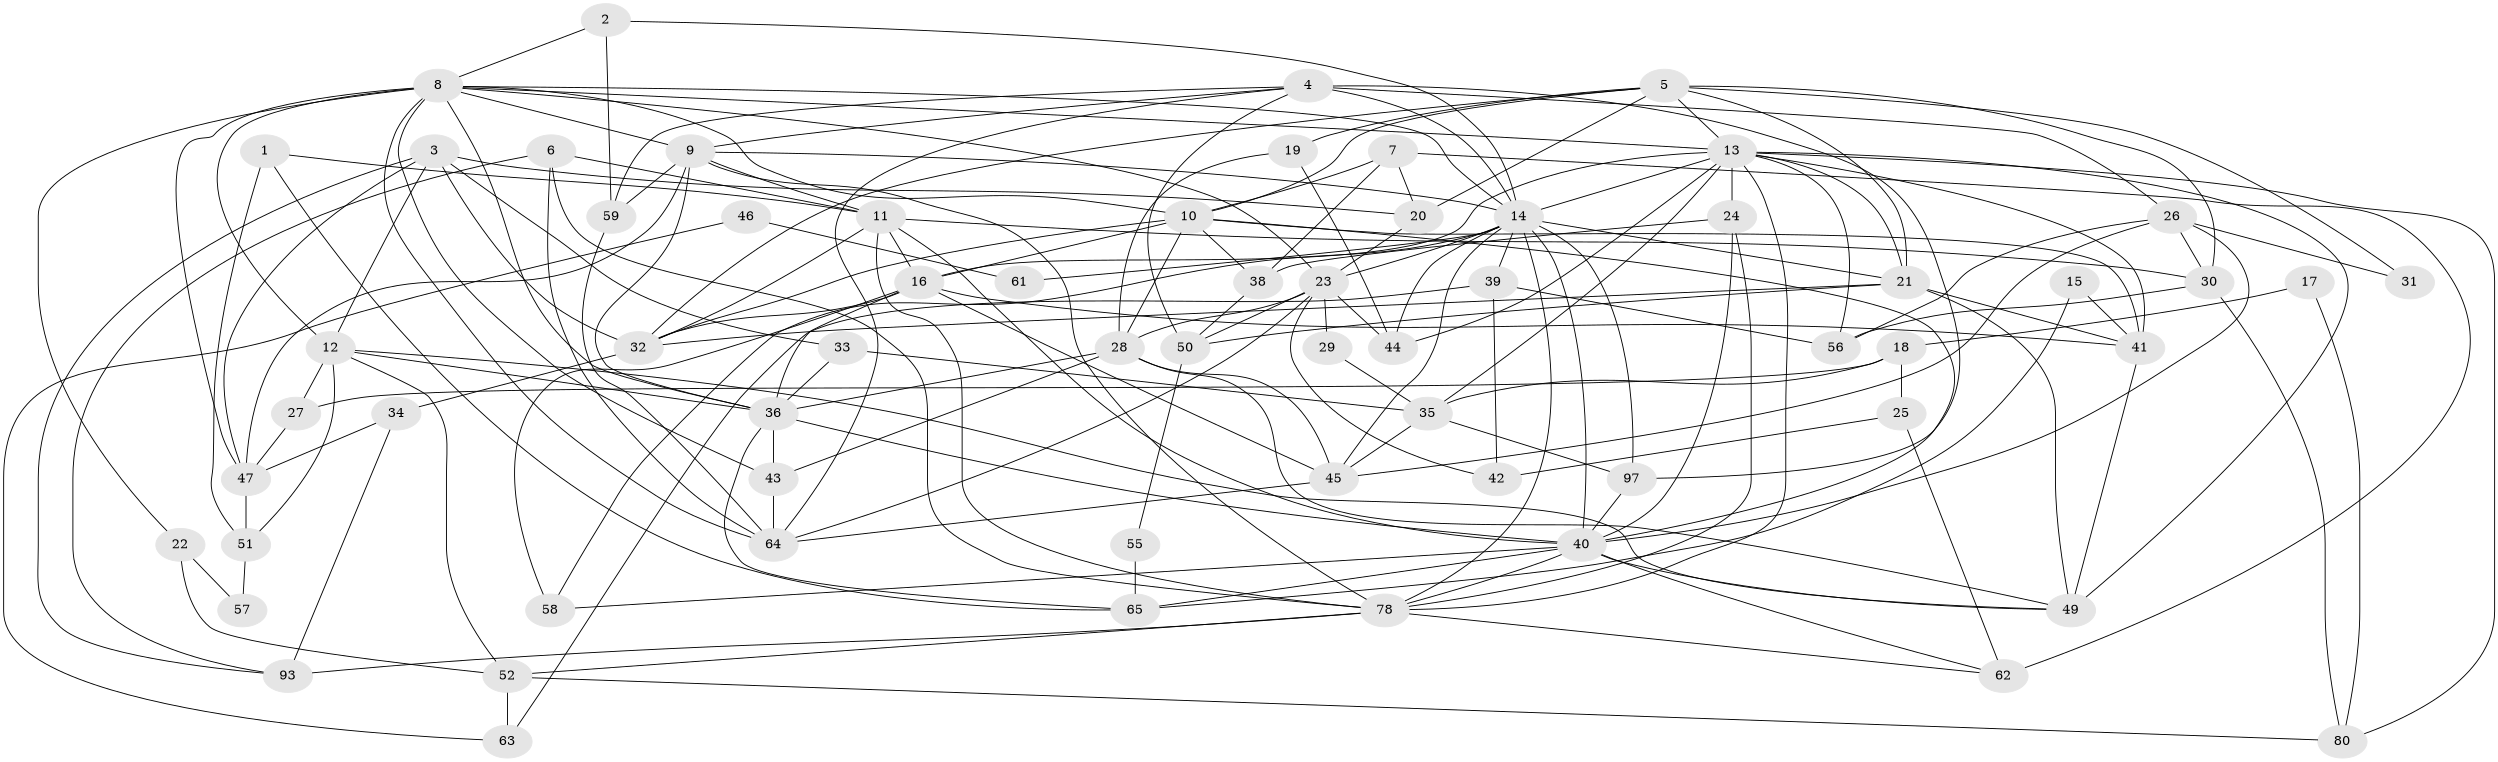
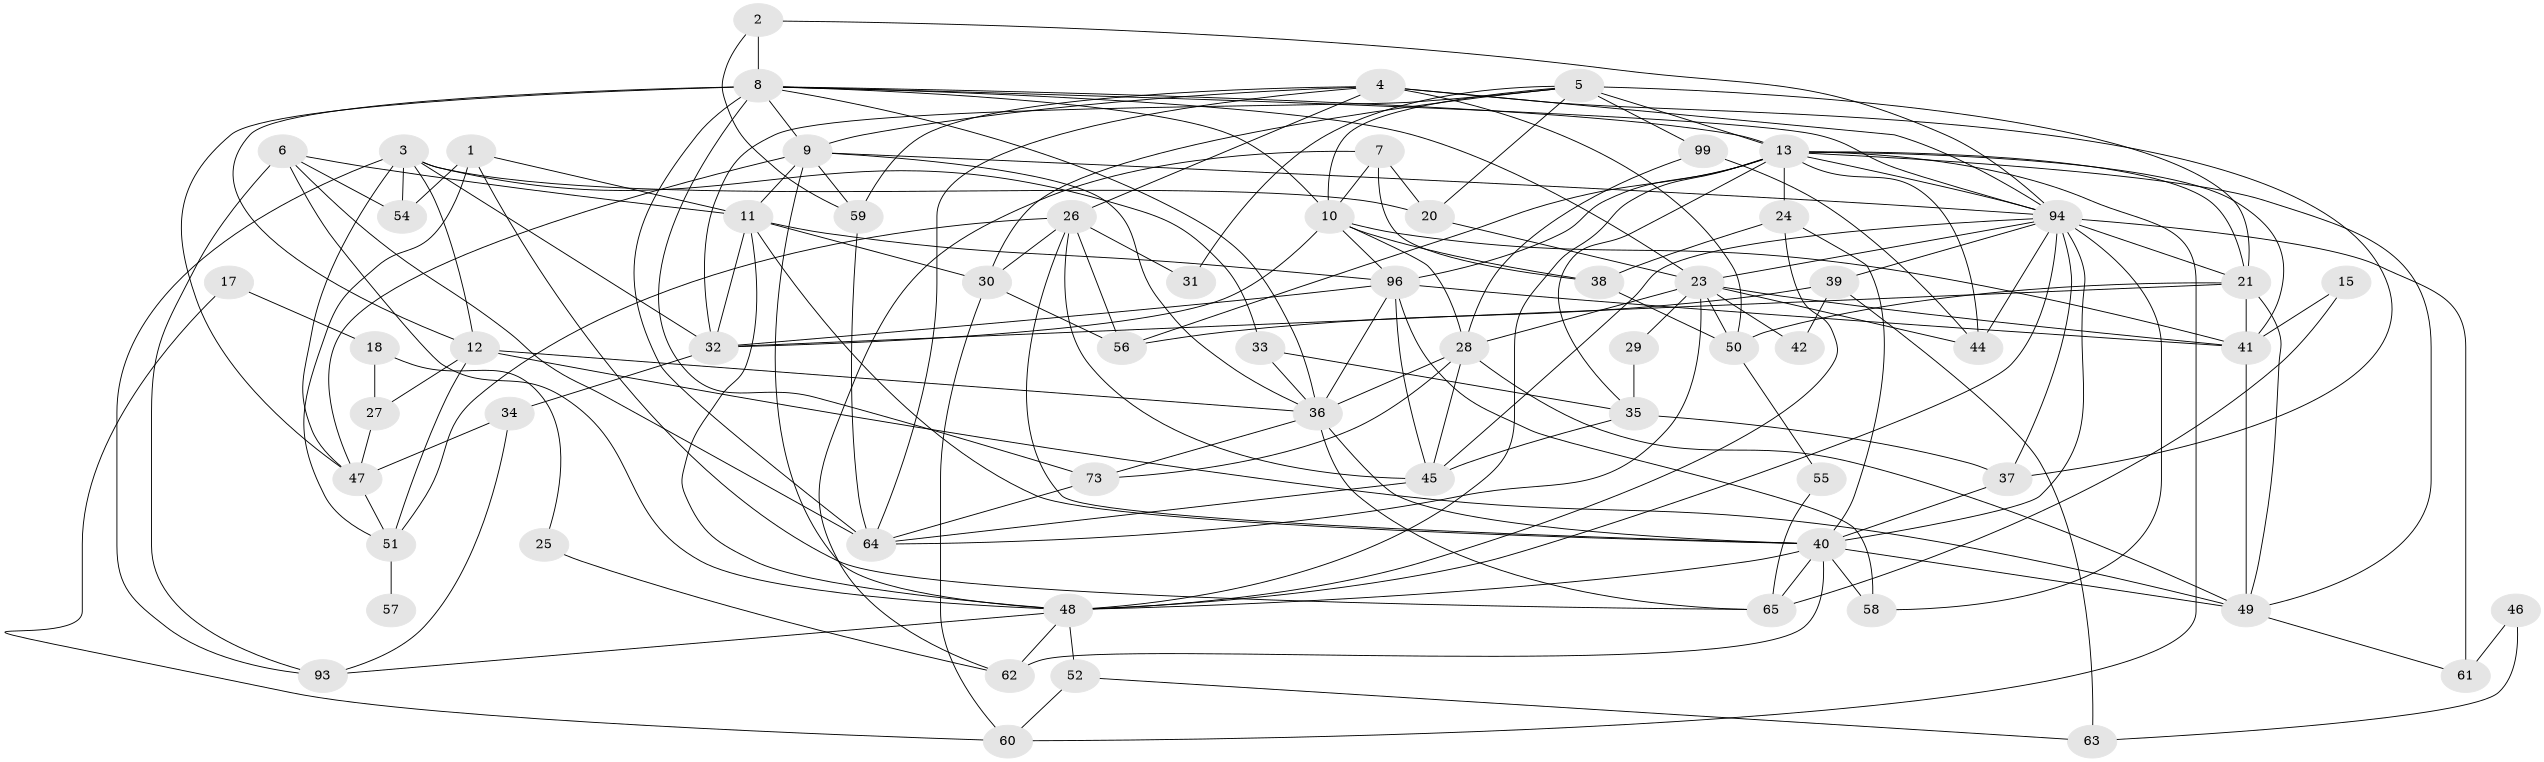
node "19": label "19" -> "99"
node "54": added
node "14": label "14" -> "94"
node "16": label "16" -> "96"
edge "26" -- "51": added
edge "10" -- "40": removed
edge "23" -- "41": added
edge "18" -- "35": removed
edge "25" -- "42": removed
node "43": label "43" -> "73"
node "97": label "97" -> "37"
edge "12" -- "52": removed
node "22": removed
node "78": label "78" -> "48"
edge "49" -- "61": added
node "80": label "80" -> "60"
